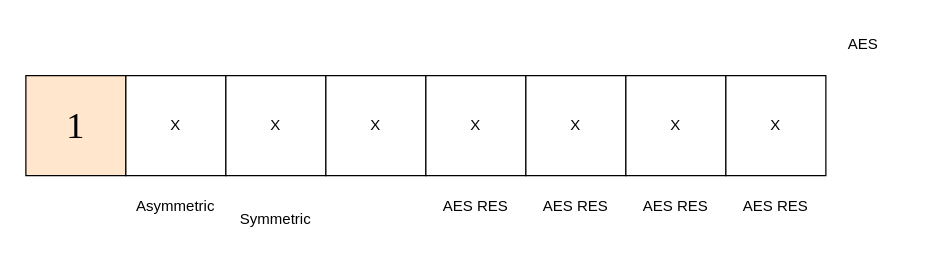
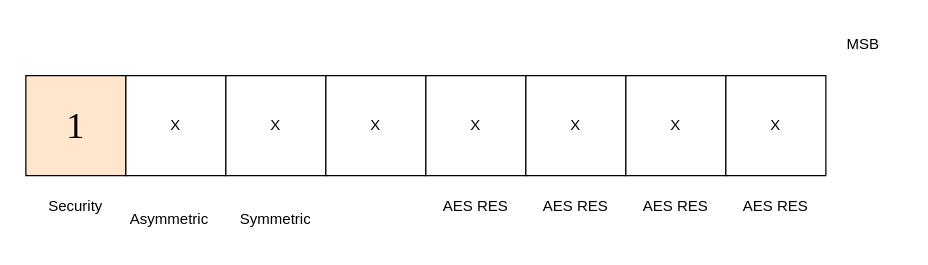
node "AES": label "AES" -> "MSB"
node "Security": added
node "Asymmetric": moved (176, 207) -> (169, 219)
